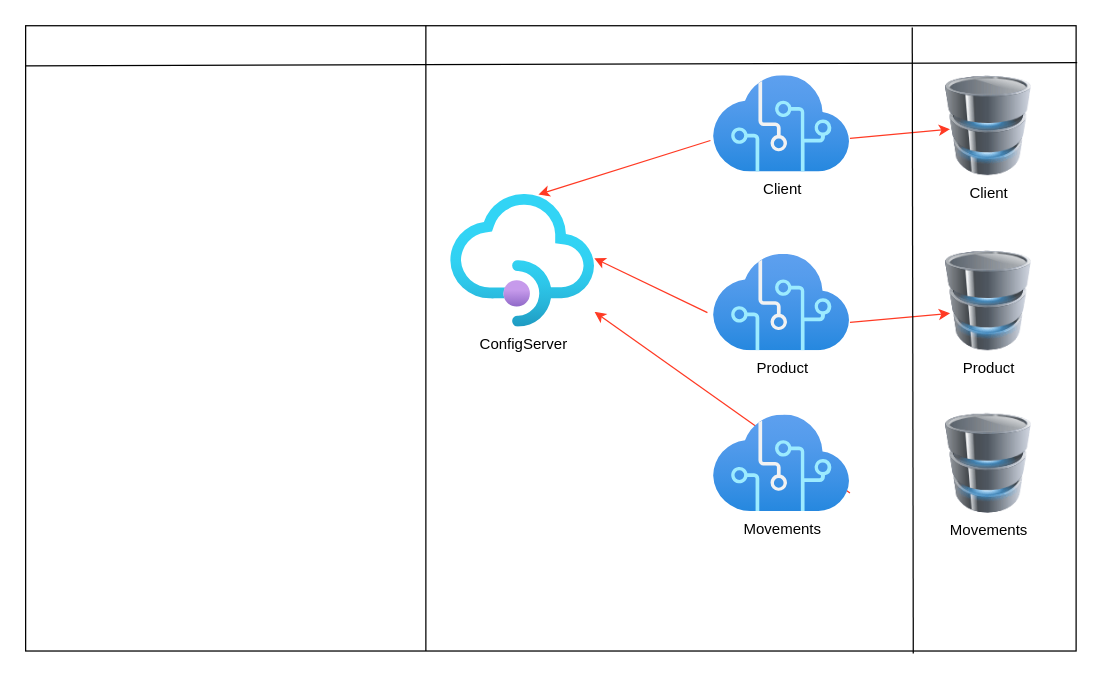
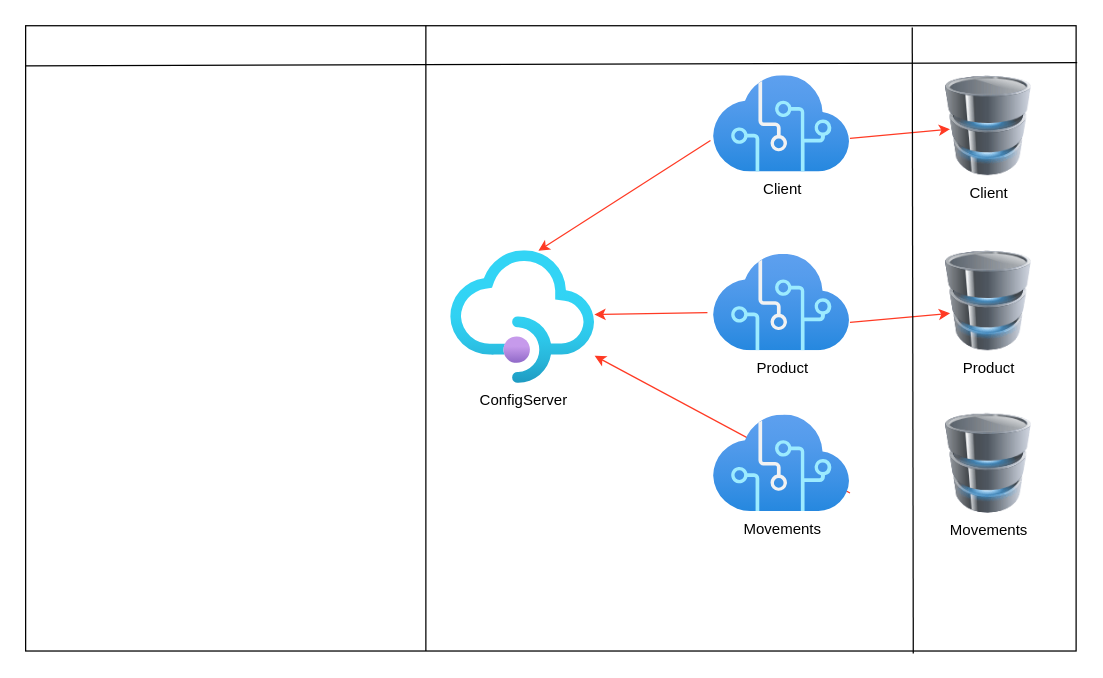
node "ConfigServer": moved (523, 261) -> (523, 317)
